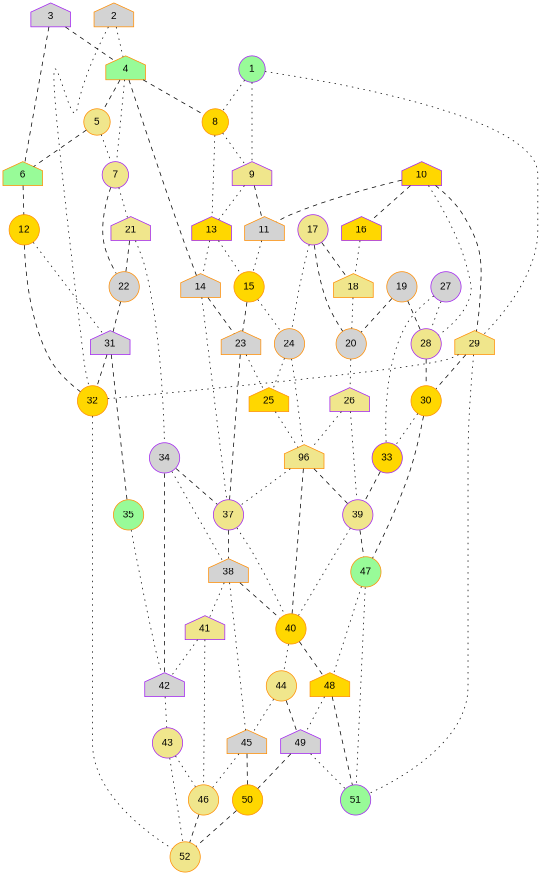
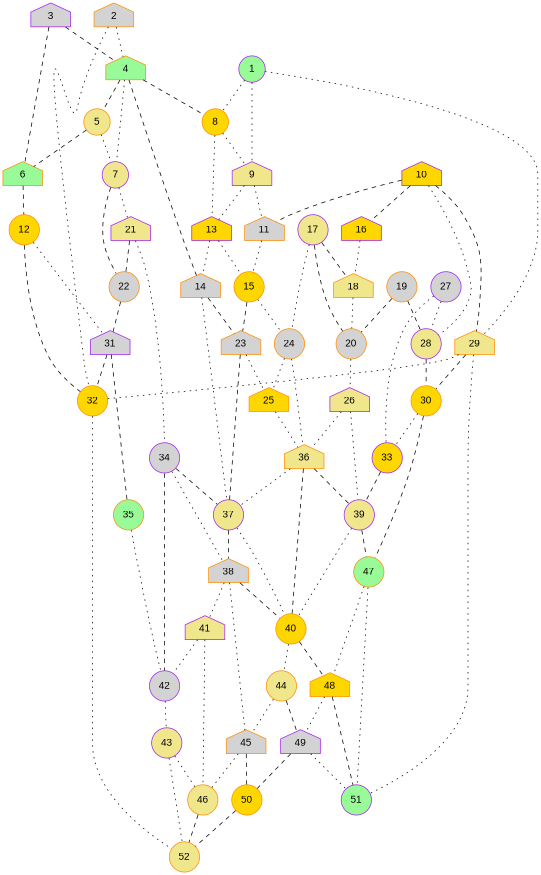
edge "9" -- "11": style dashed -> dotted
node "96": label "96" -> "36"
node "42": shape house -> circle
